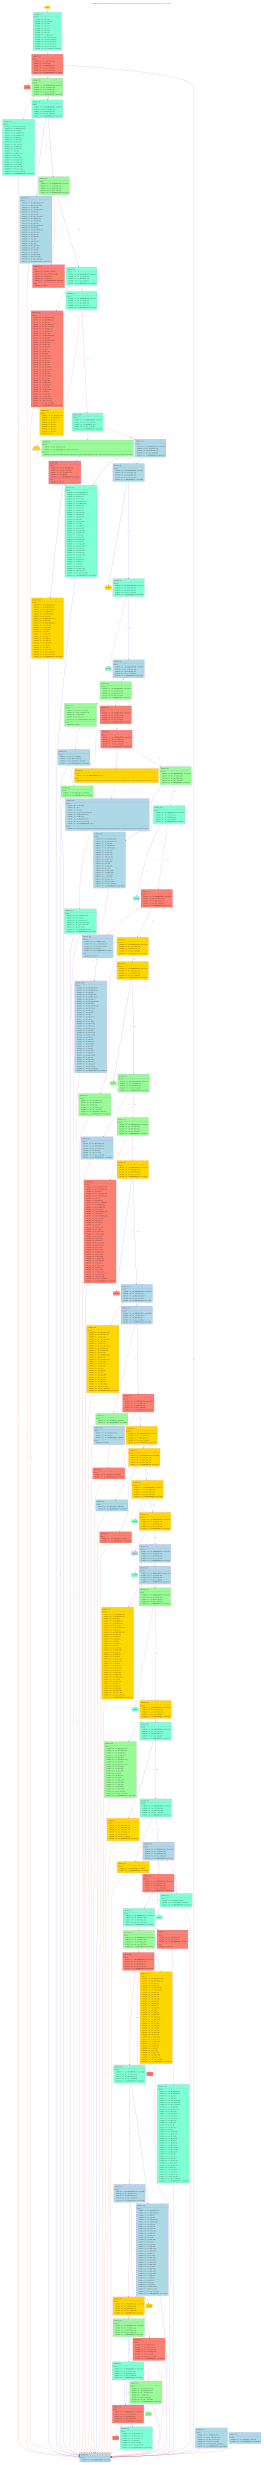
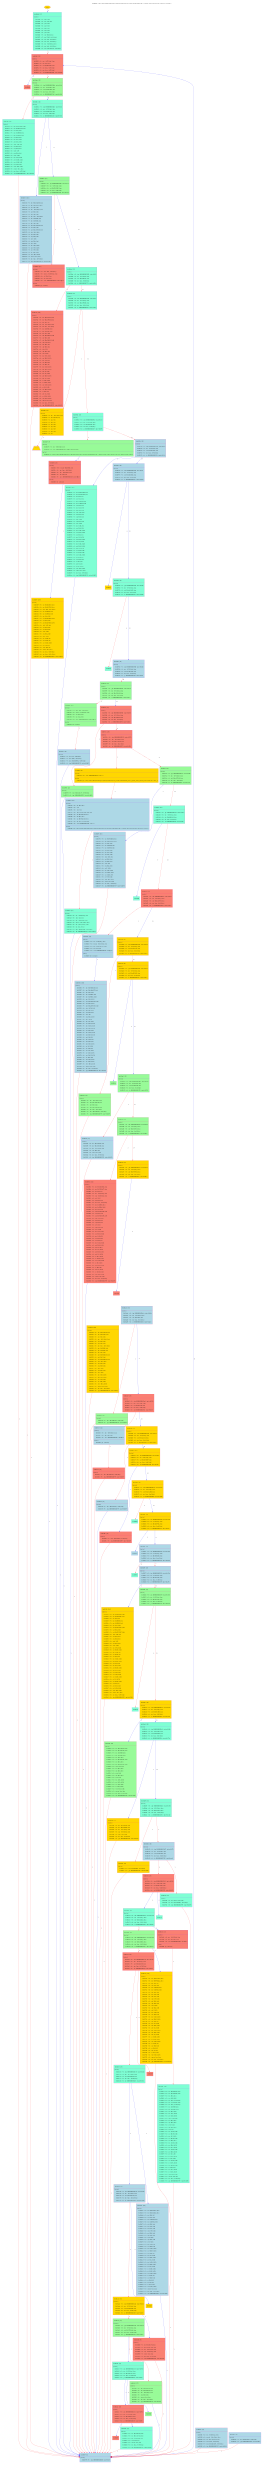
node "0x401aad [25]": removed
